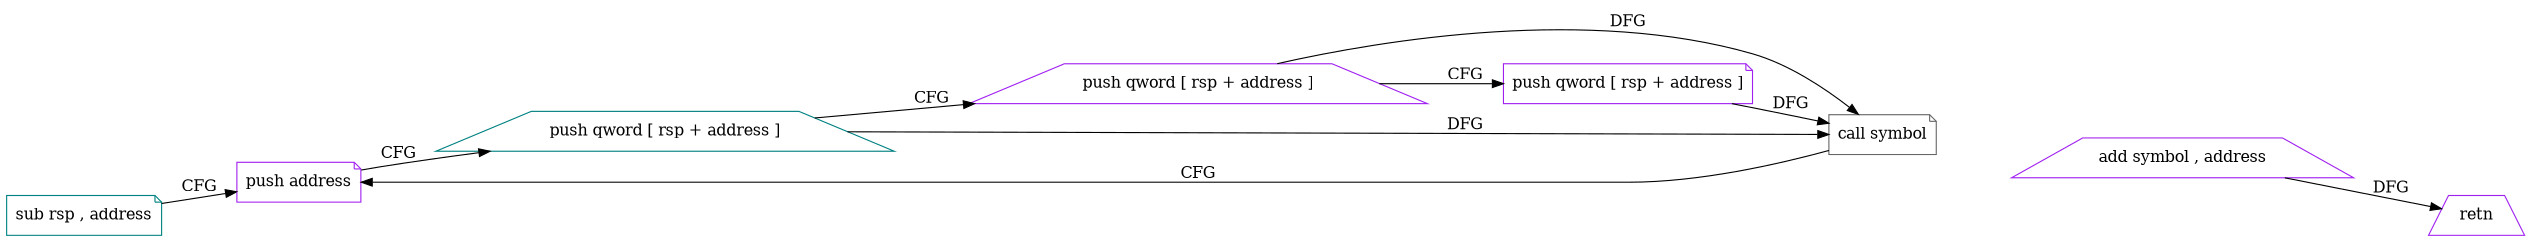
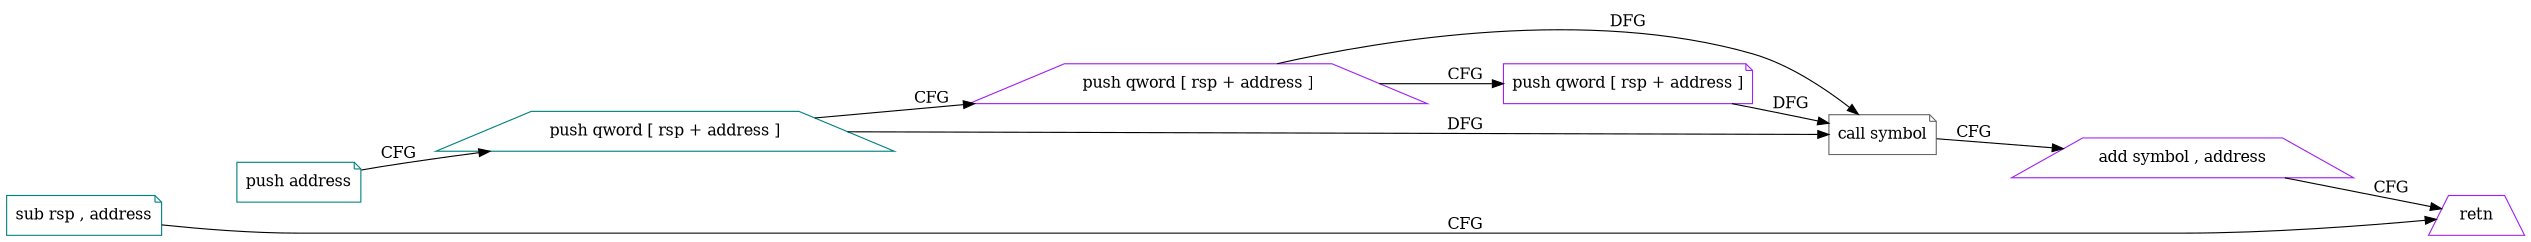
node "push address": color purple -> teal
edge "call symbol" -> "push address": now "call symbol" -> "add symbol , address"
edge "add symbol , address" -> "retn": label "DFG" -> "CFG"
edge "sub rsp , address" -> "push address": now "sub rsp , address" -> "retn"
